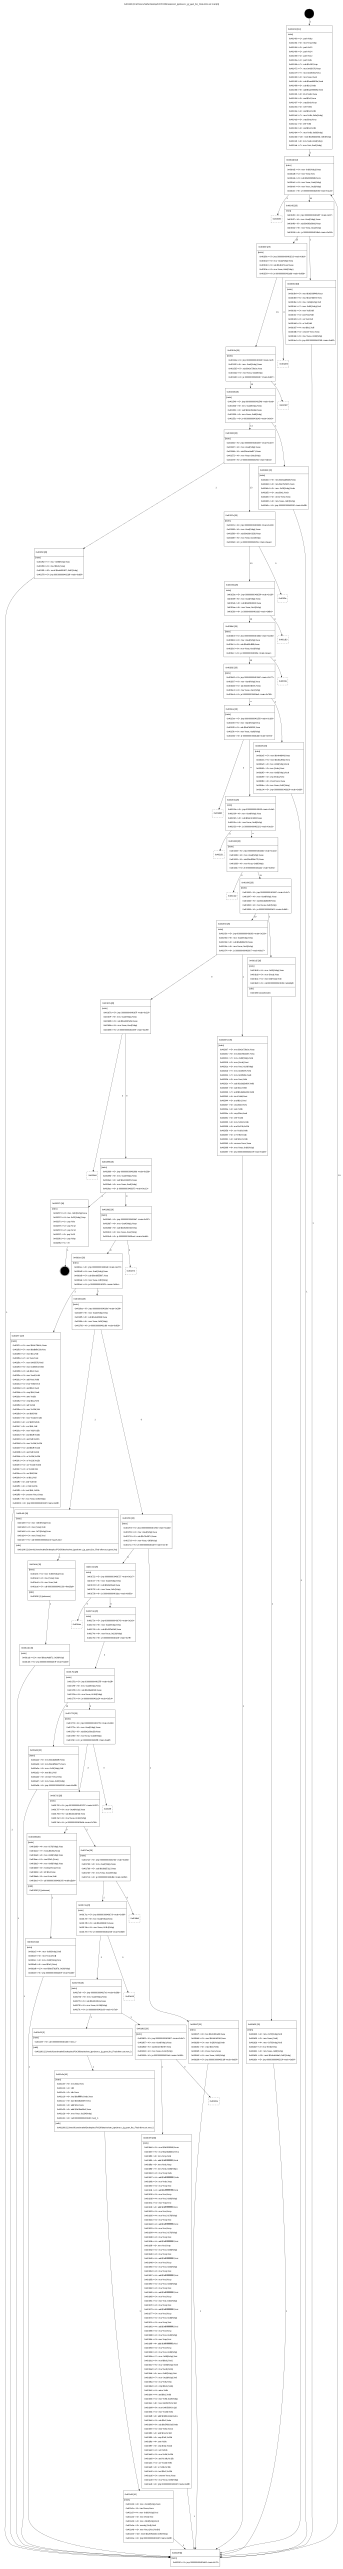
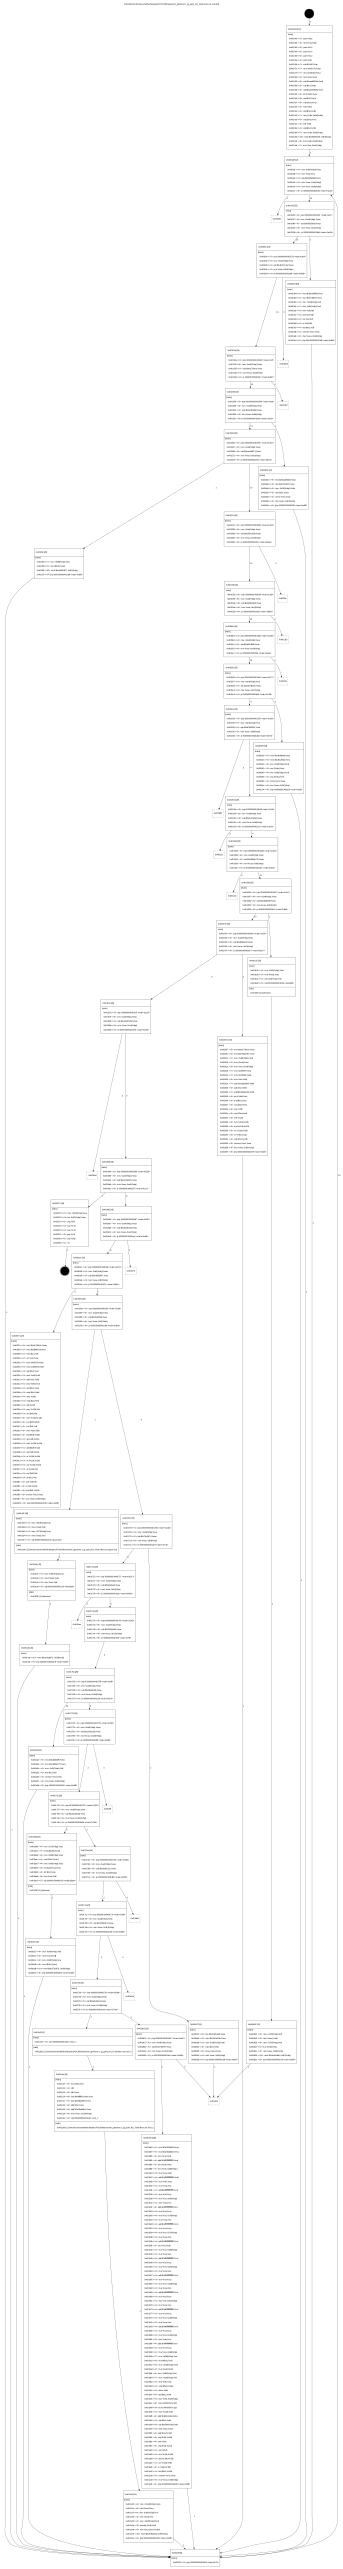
edge "0x401b7f [30]" -> "0x40219f [5]": now "0x401b7f [30]" -> "0x40181e"
edge "0x401b25 [30]" -> "0x40219f [5]": now "0x401b25 [30]" -> "0x40181e"
